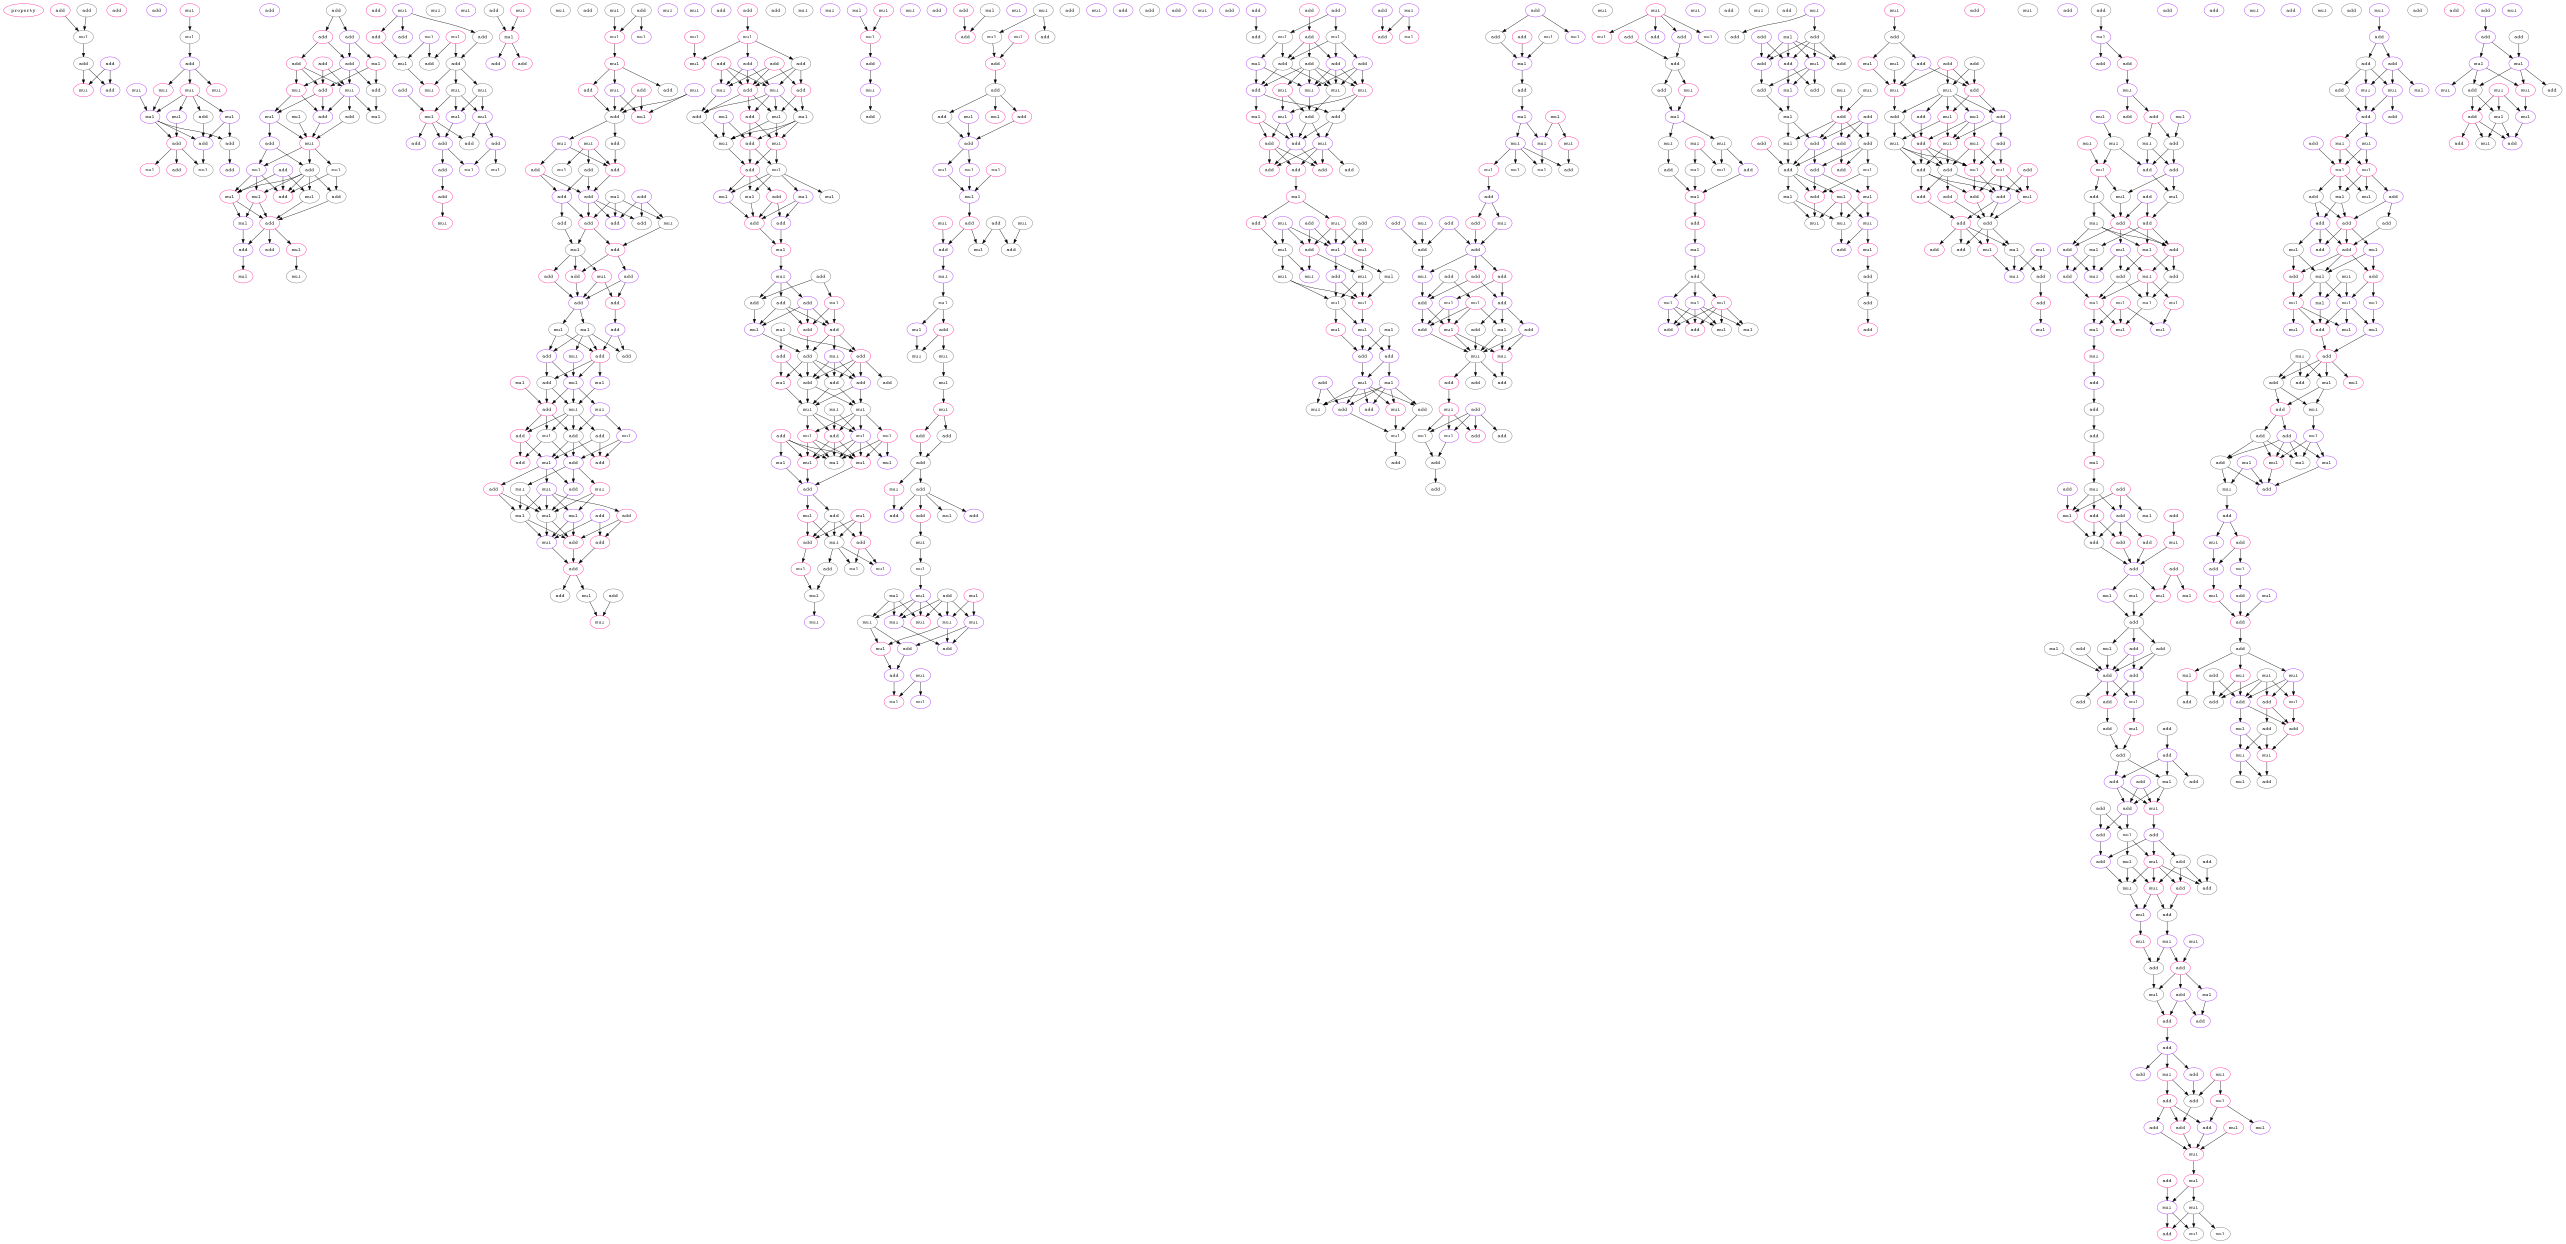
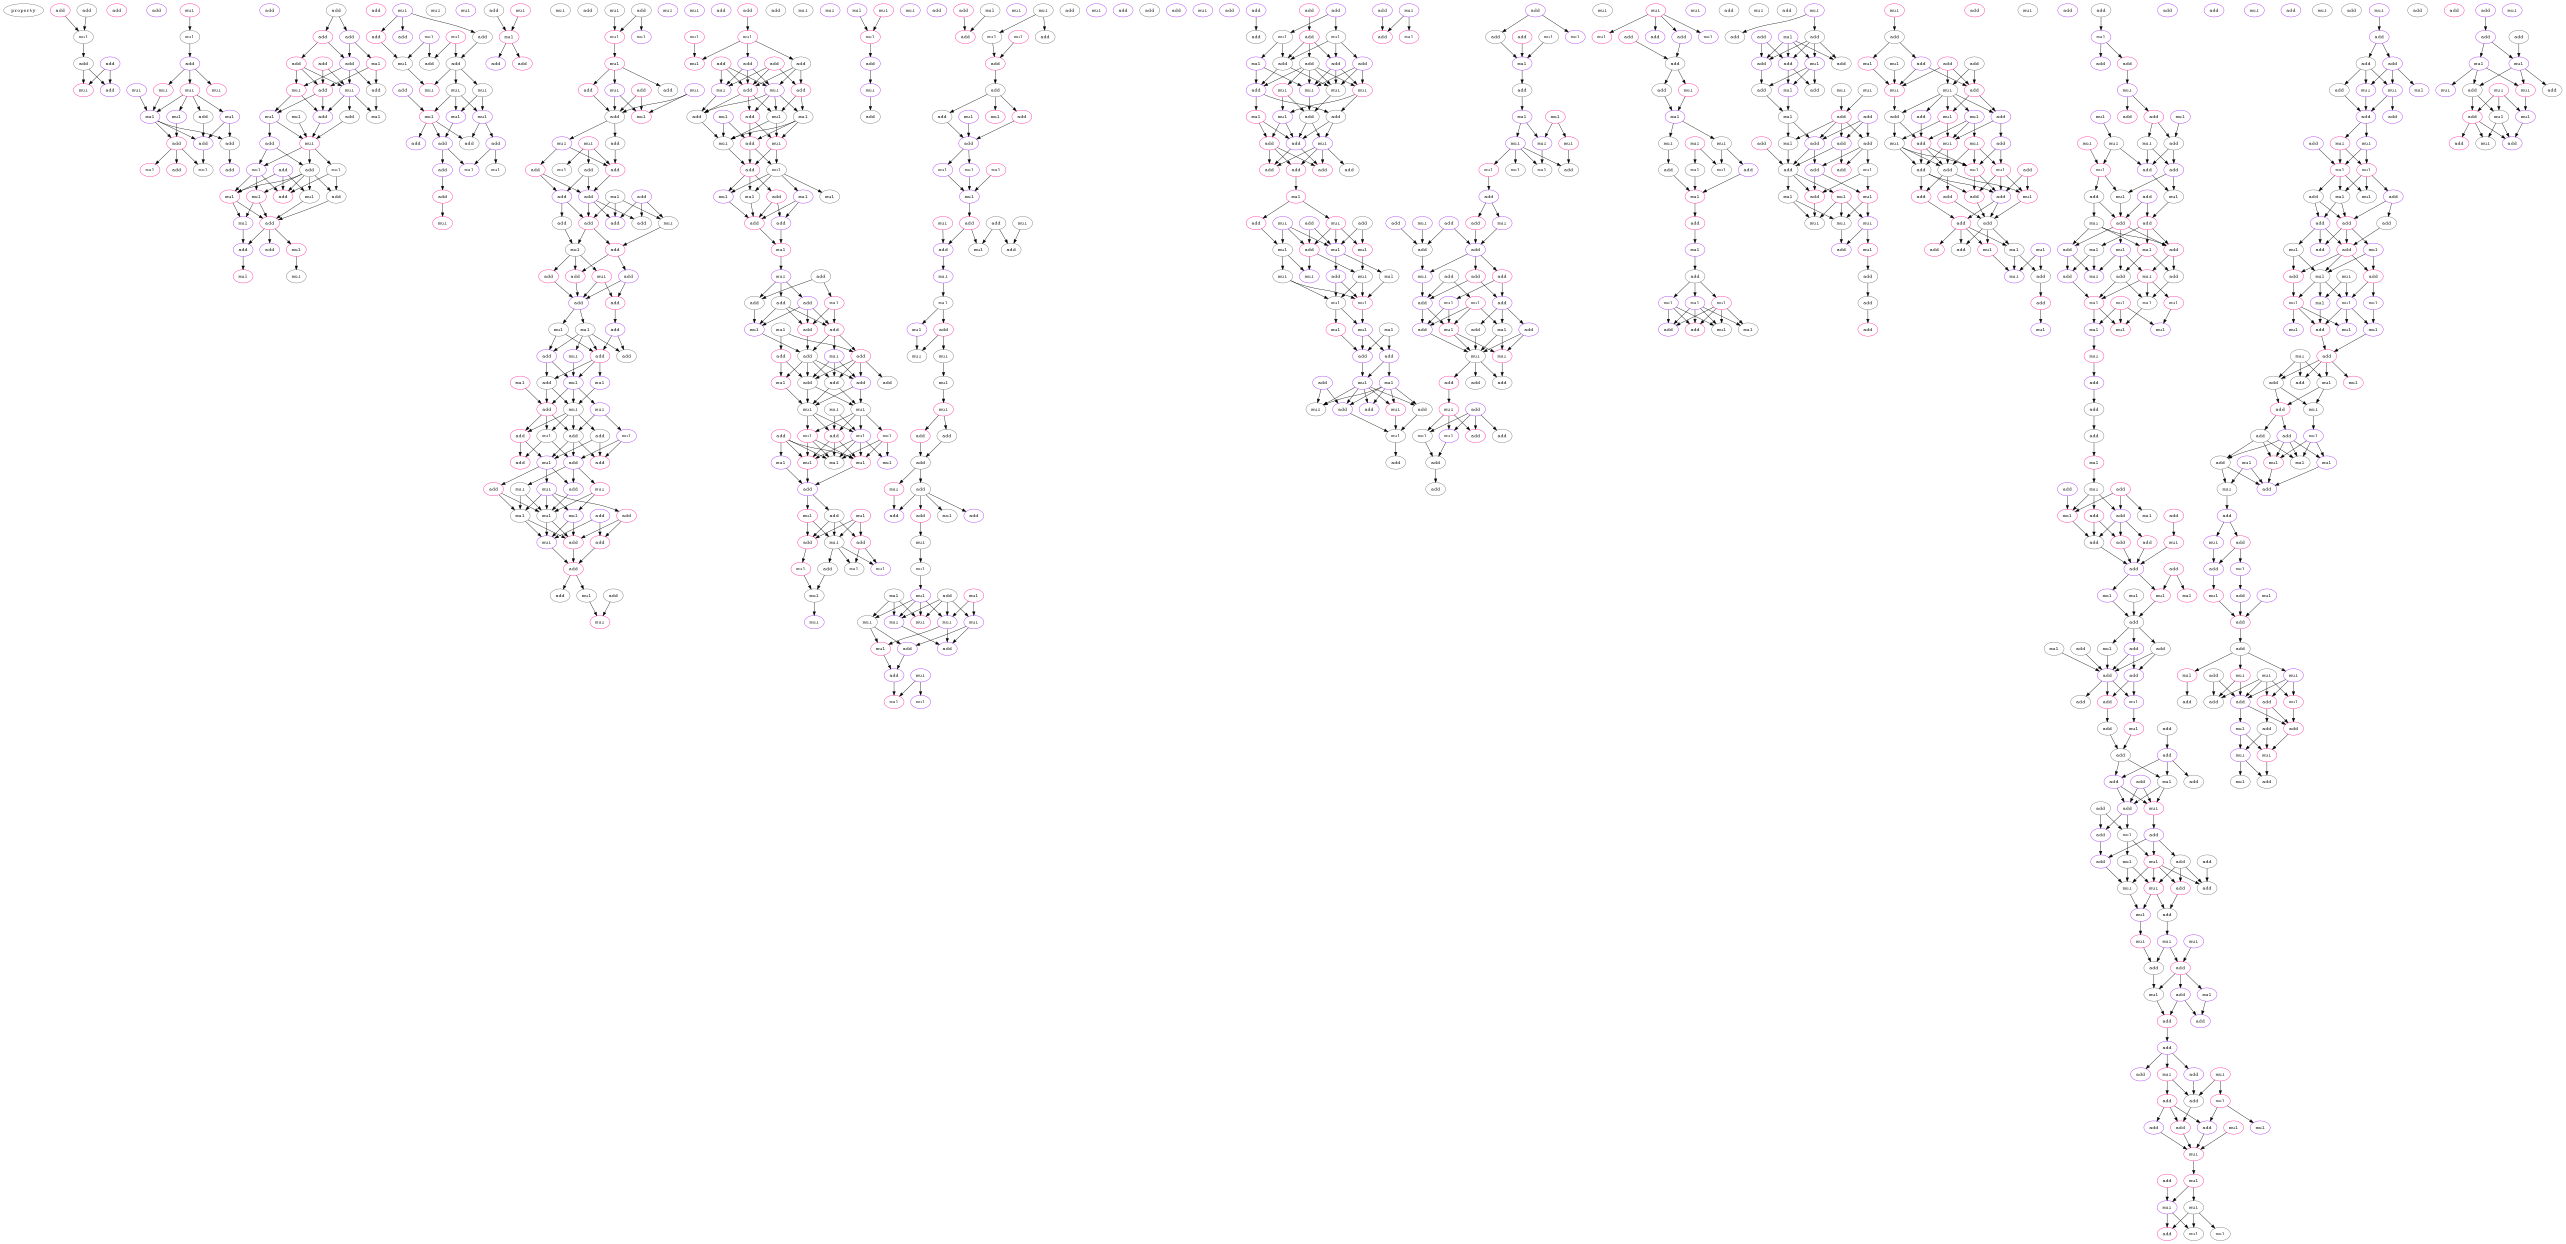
node "property": color deeppink -> gray40
